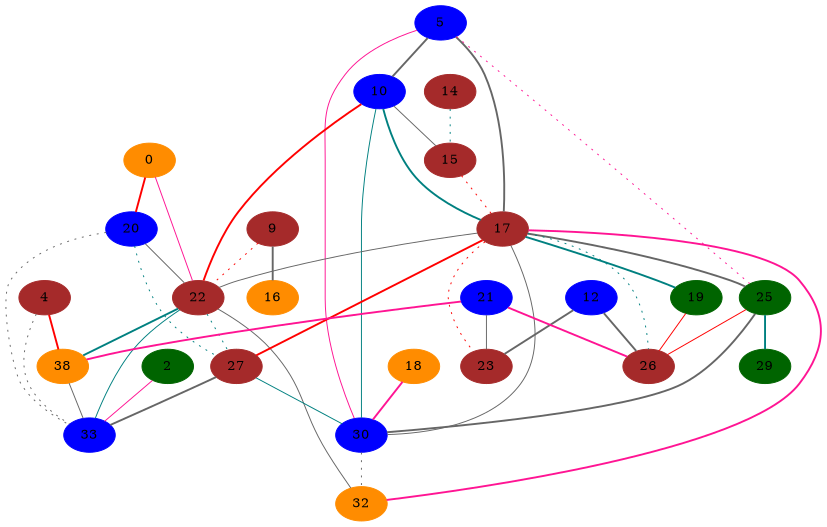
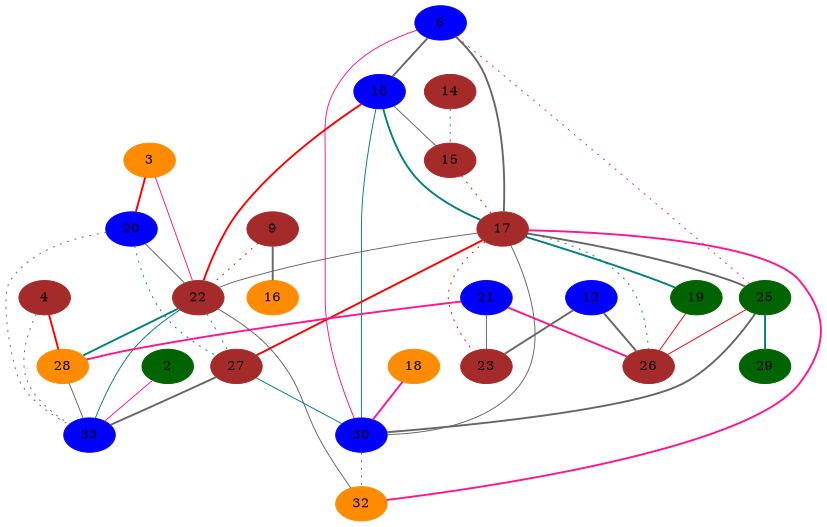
node "0": label "0" -> "3"
node "38": label "38" -> "28"
